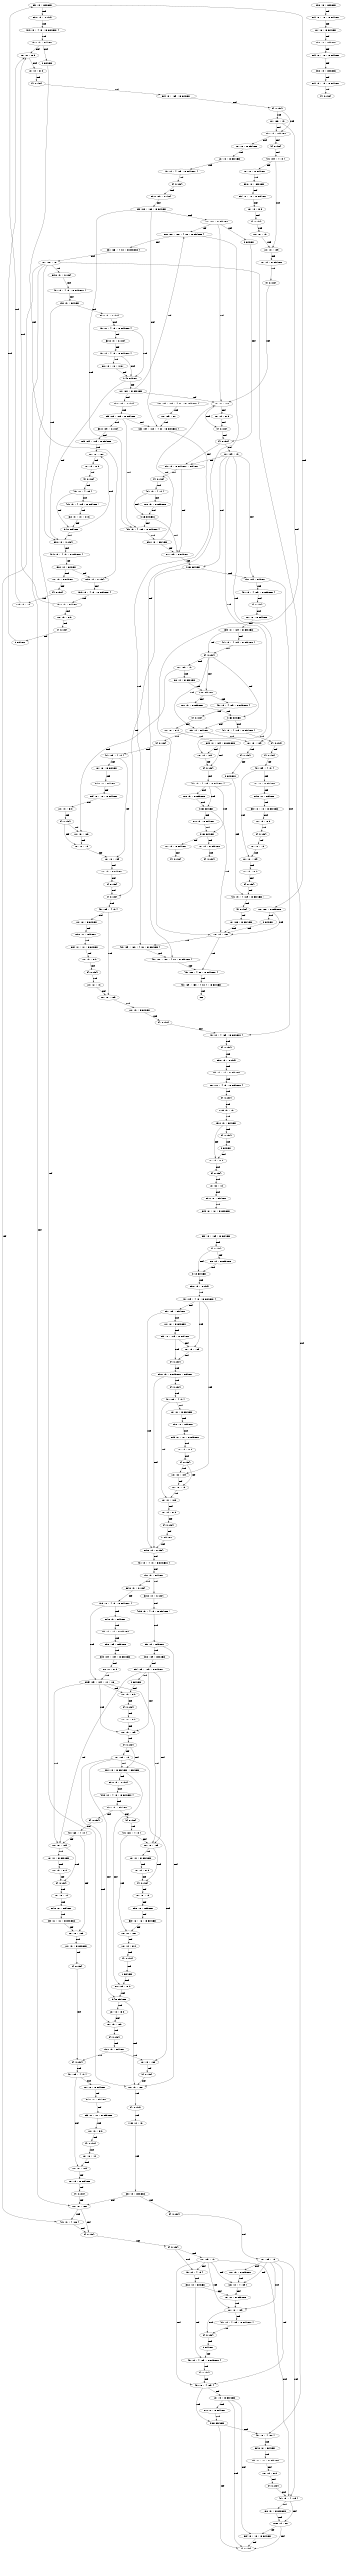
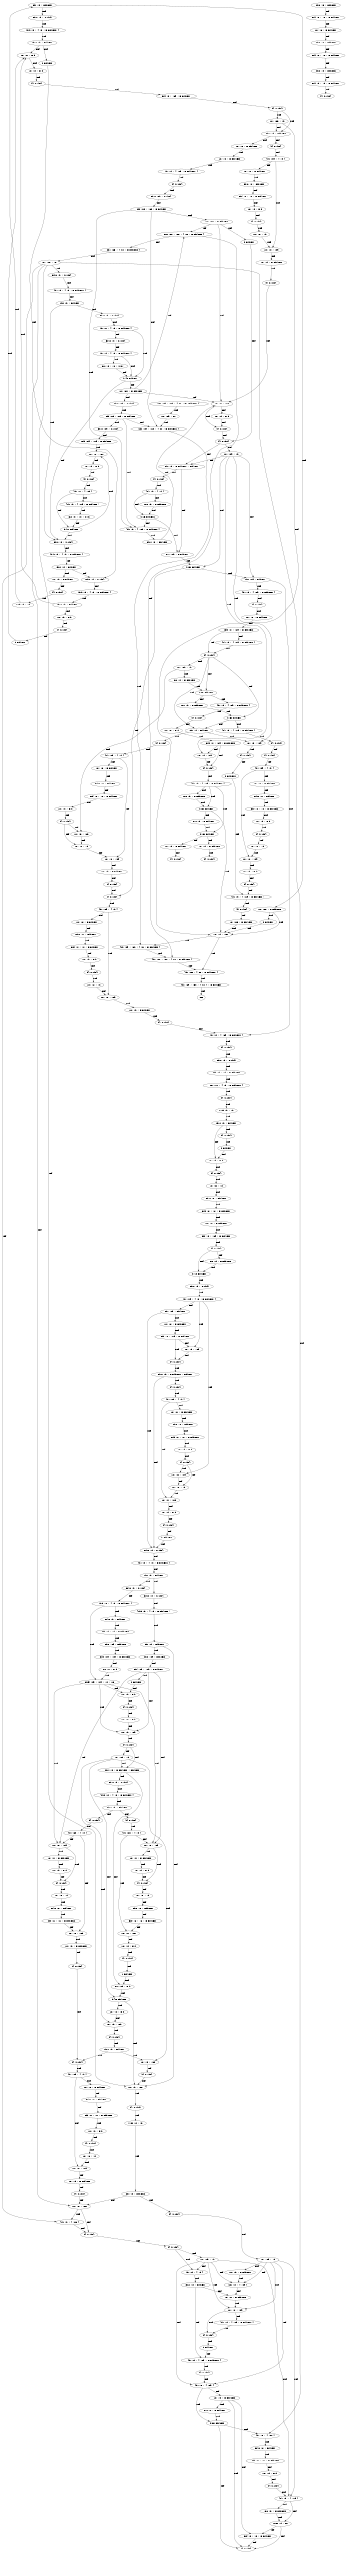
edge "cbnz x0 , address" -> "cmn w19 , # address": removed, label "CFG"
node "mov x1 , # address": added
